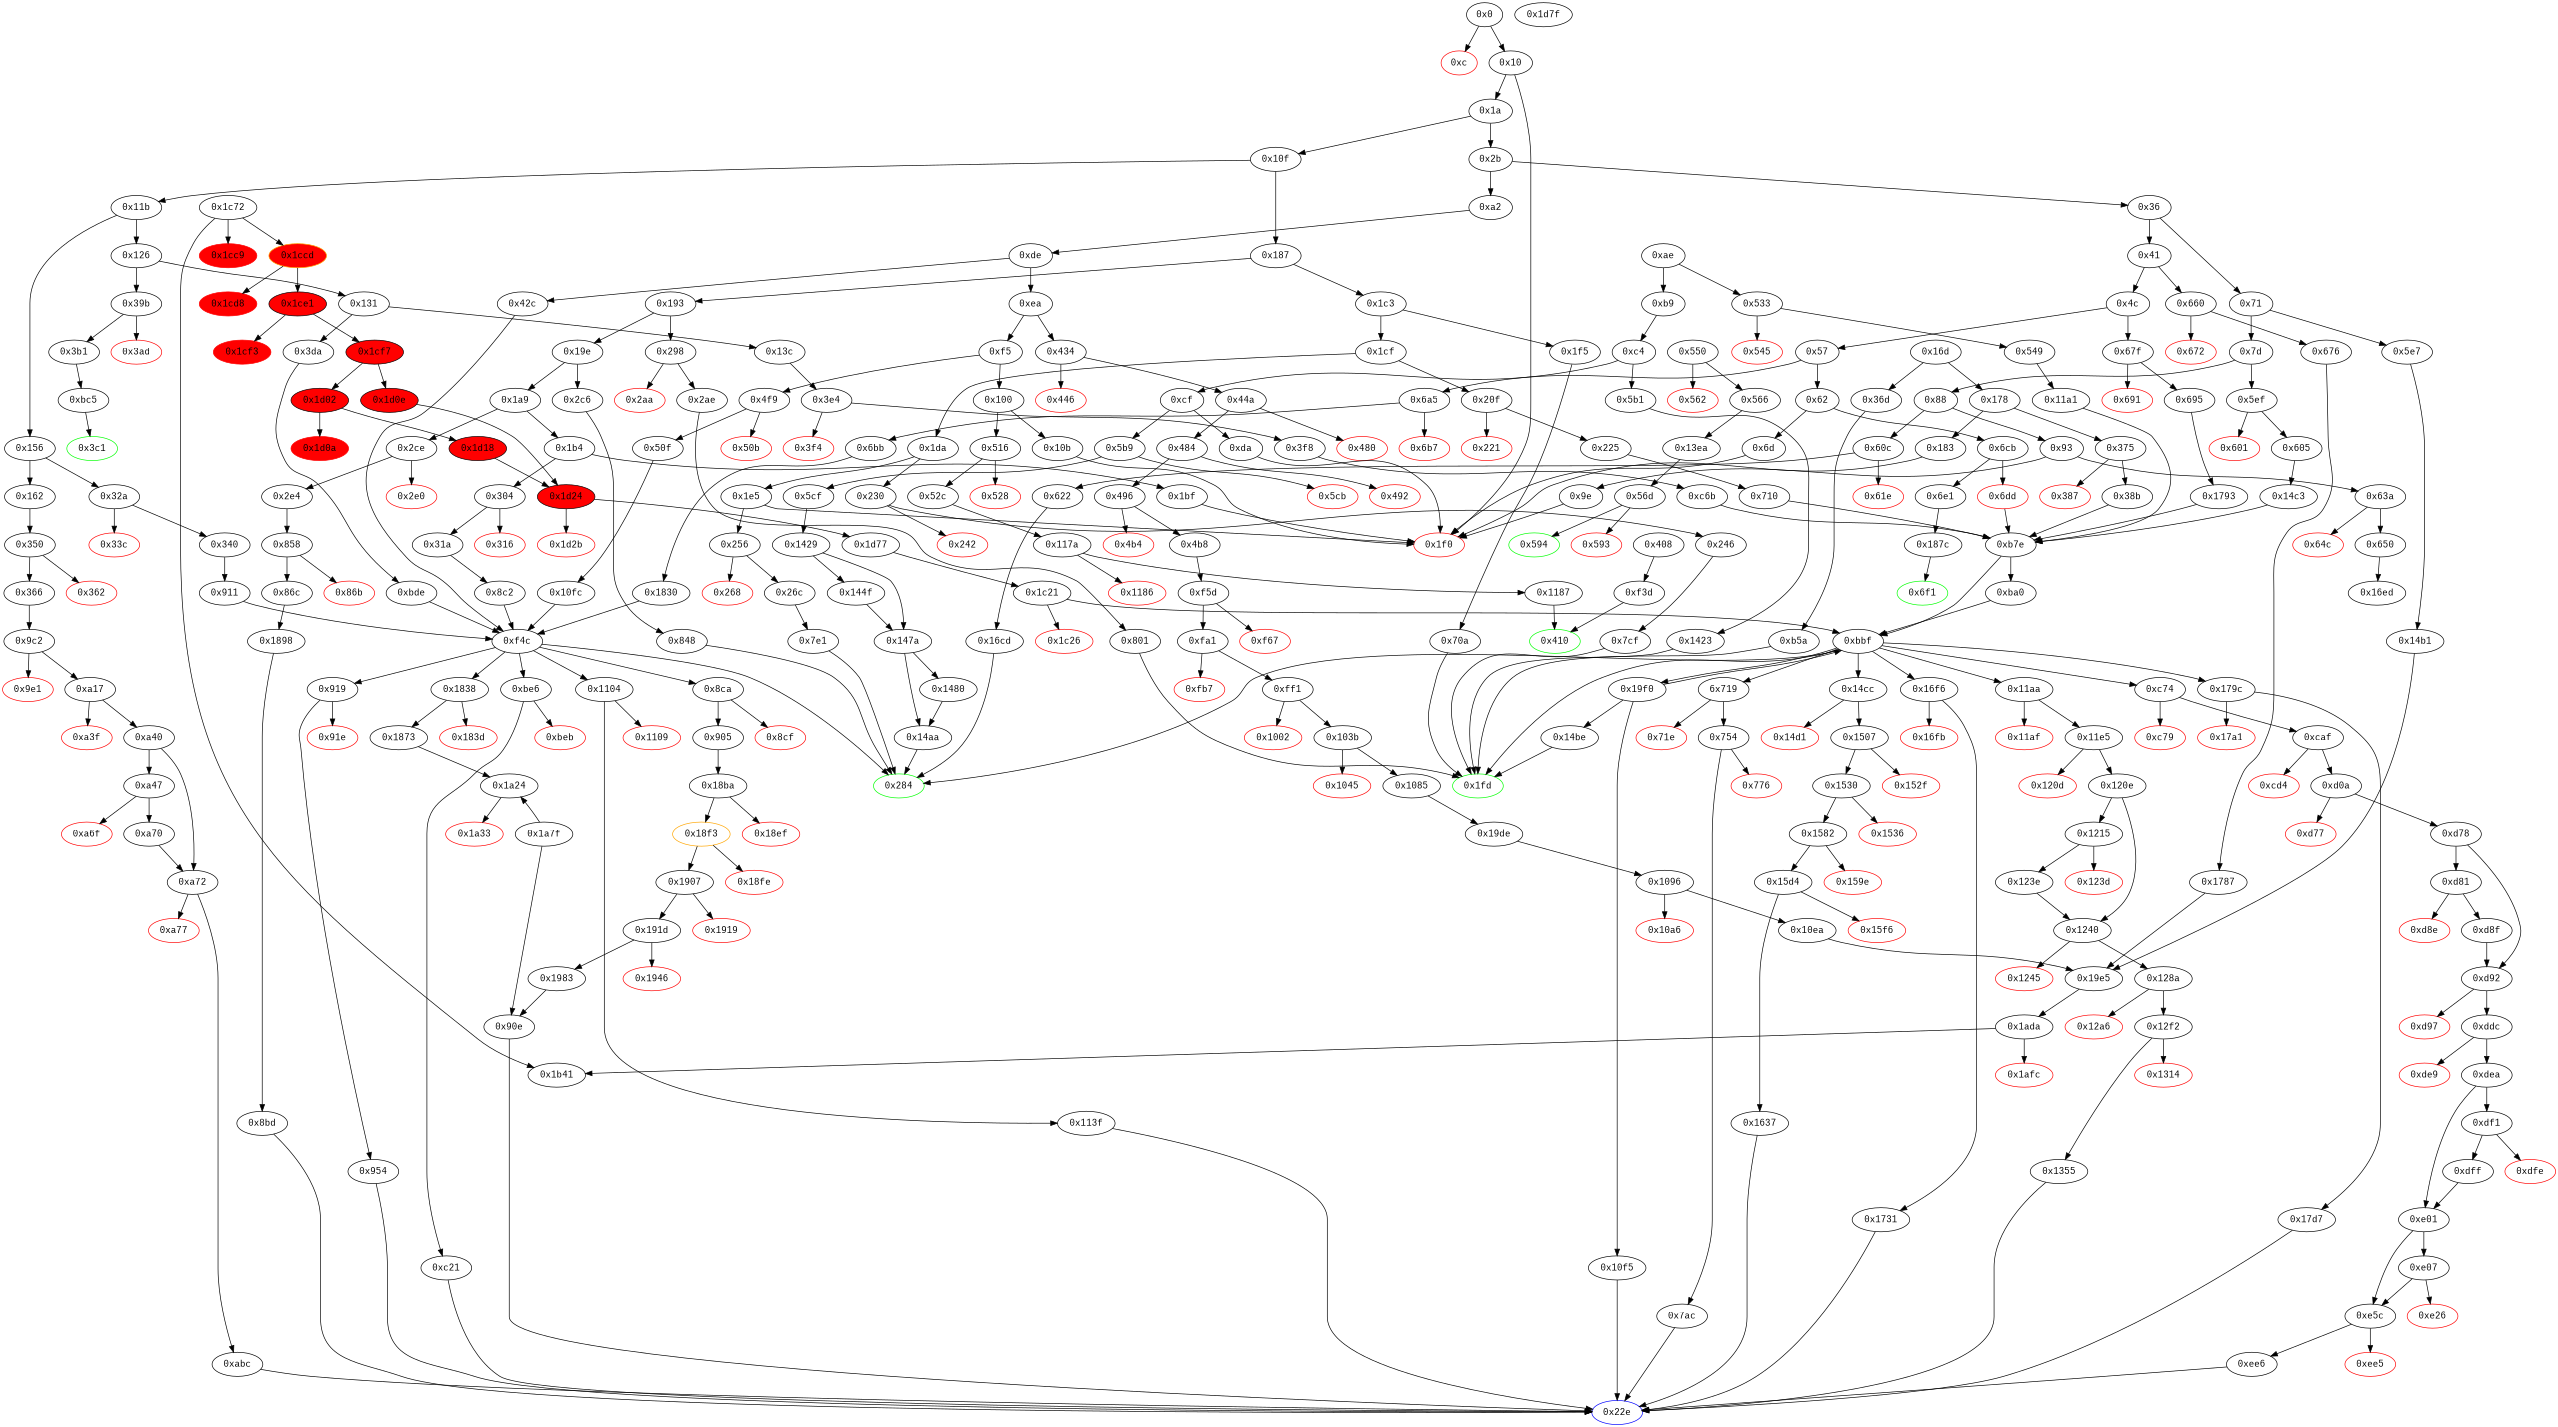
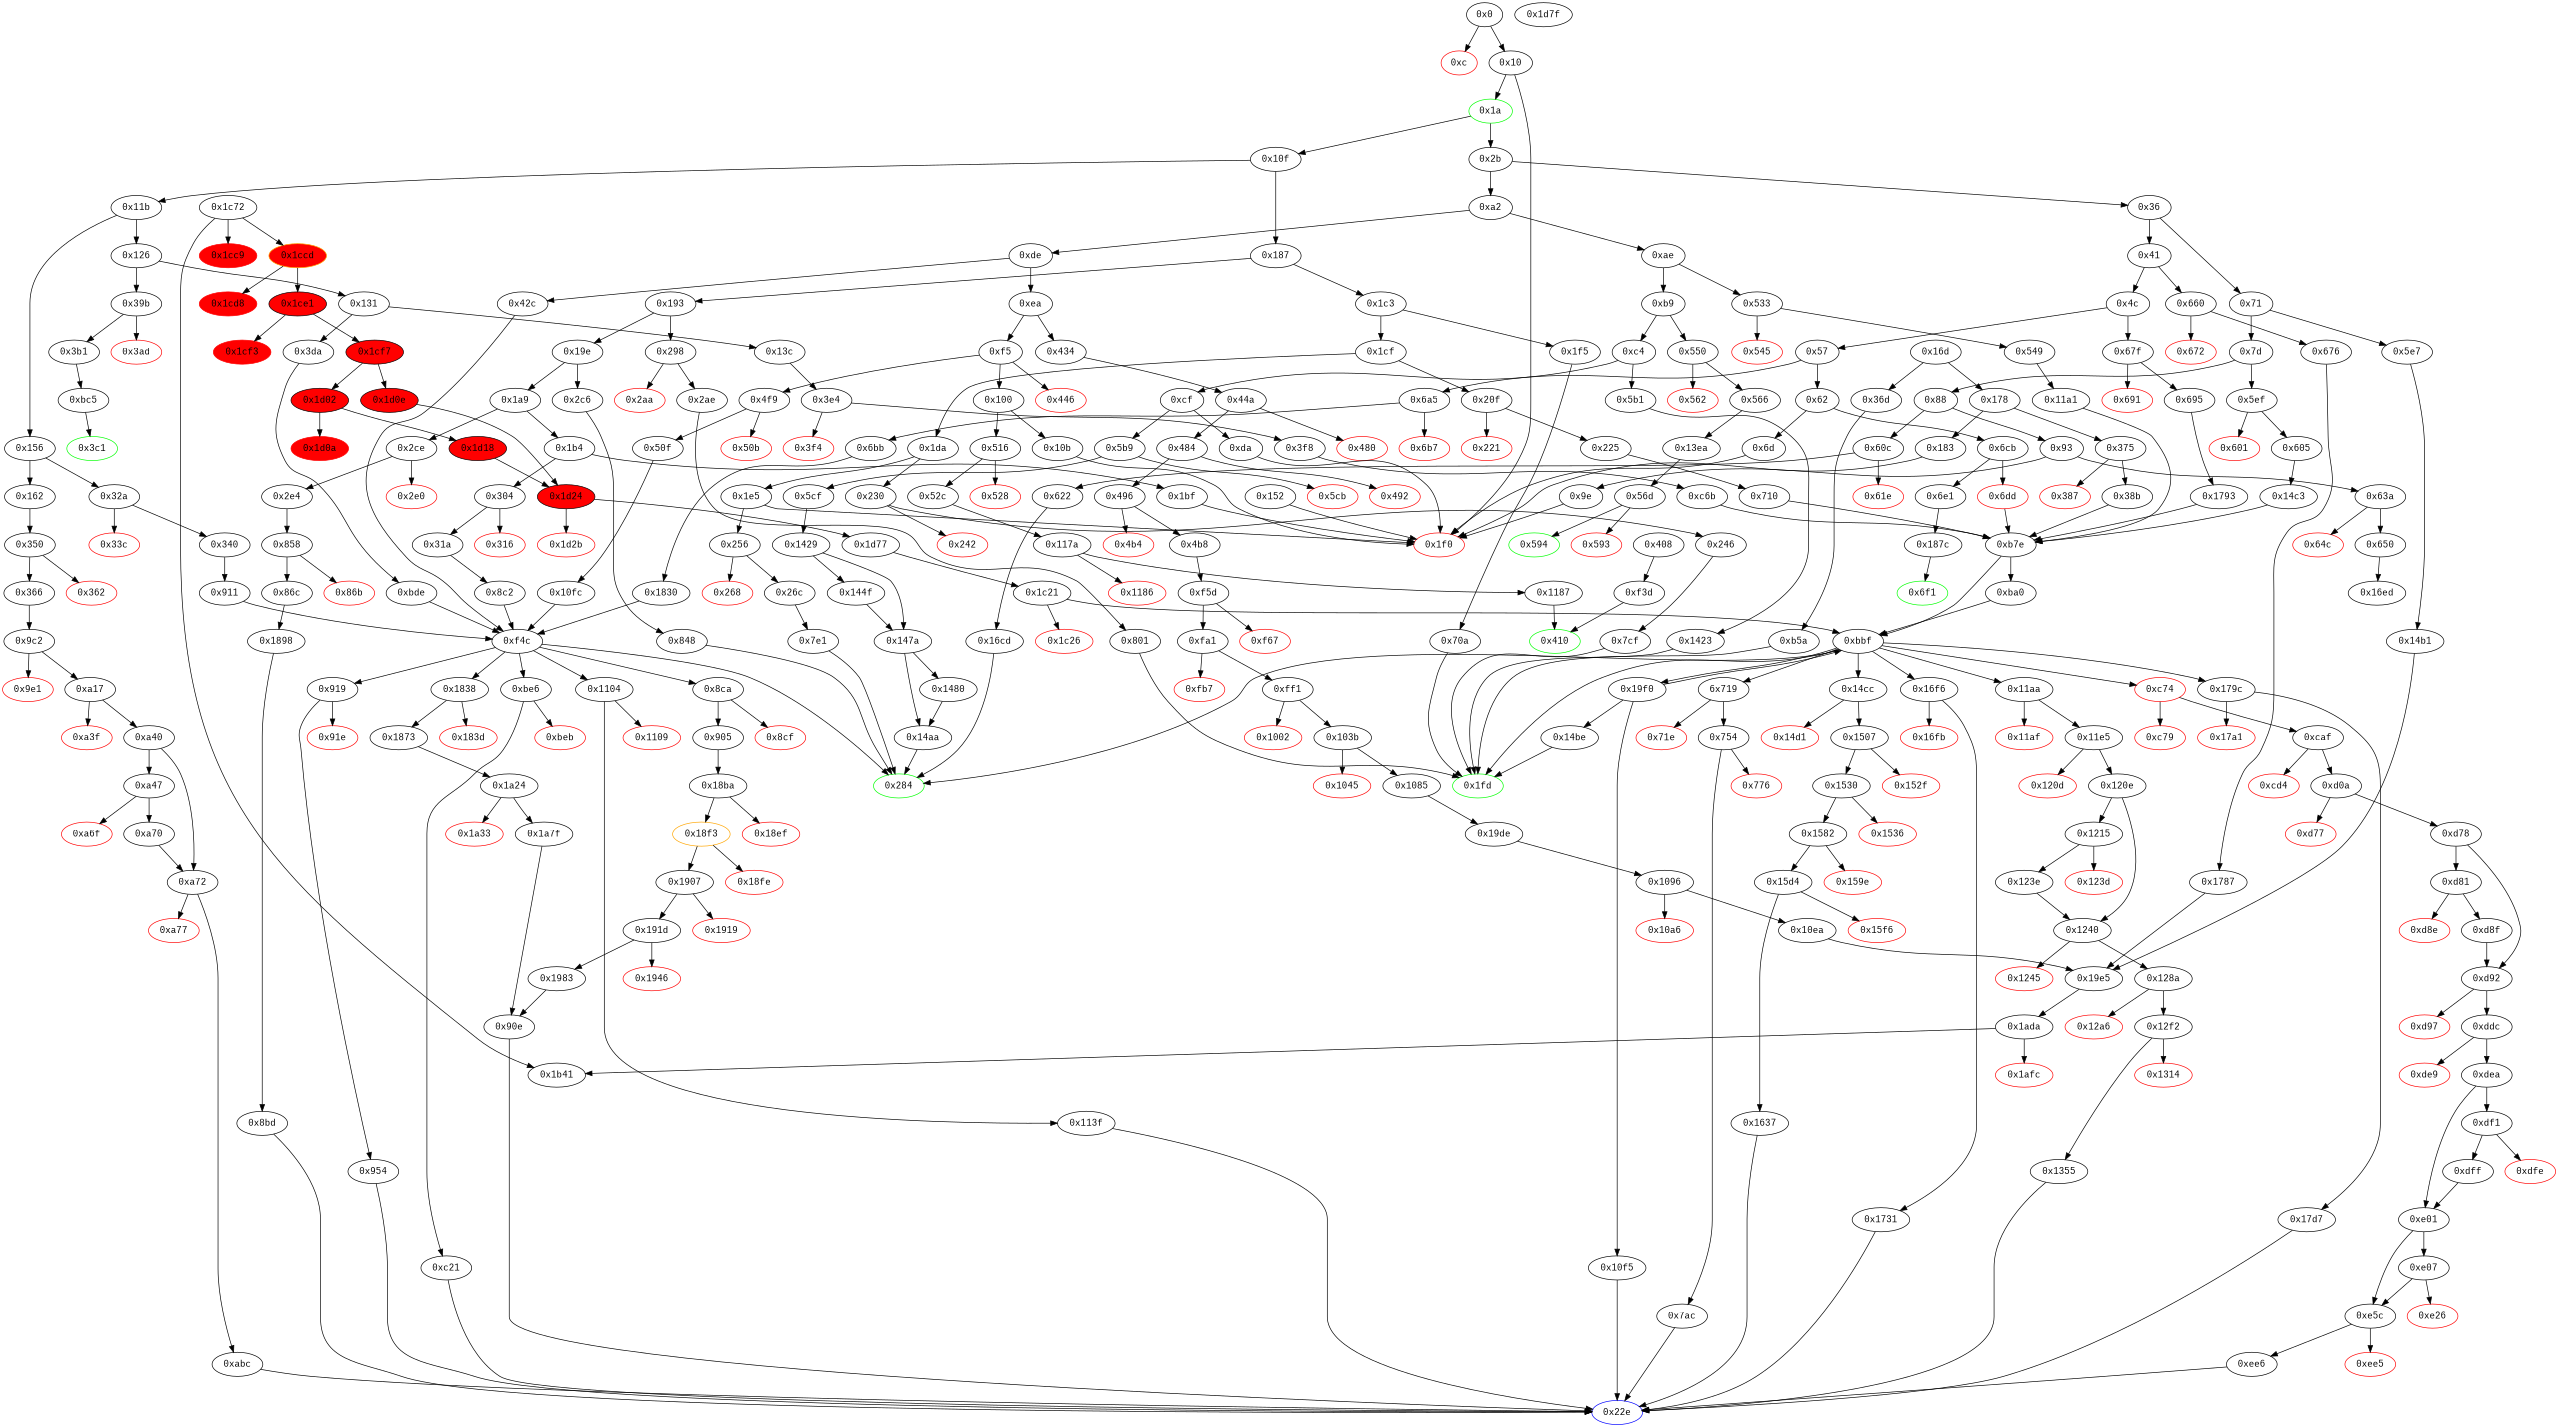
node "0x1a": color black -> green
edge "0xa2" -> "0xae": added
edge "0xb9" -> "0x550": added
edge "0x434" -> "0x446": now "0xf5" -> "0x446"
node "0x152": added
node "0xc74": color black -> red
edge "0x1a7f" -> "0x1a24": reversed
